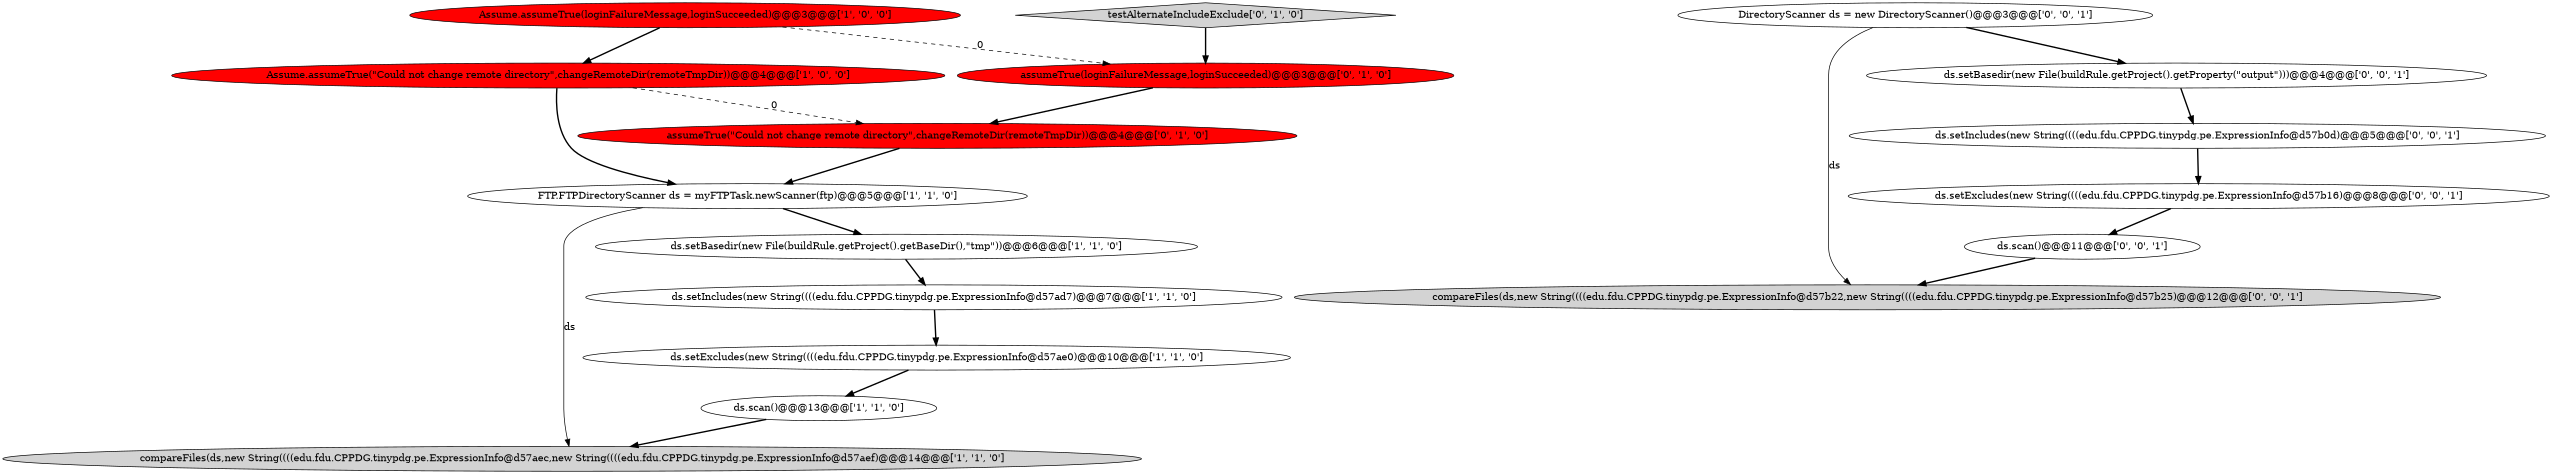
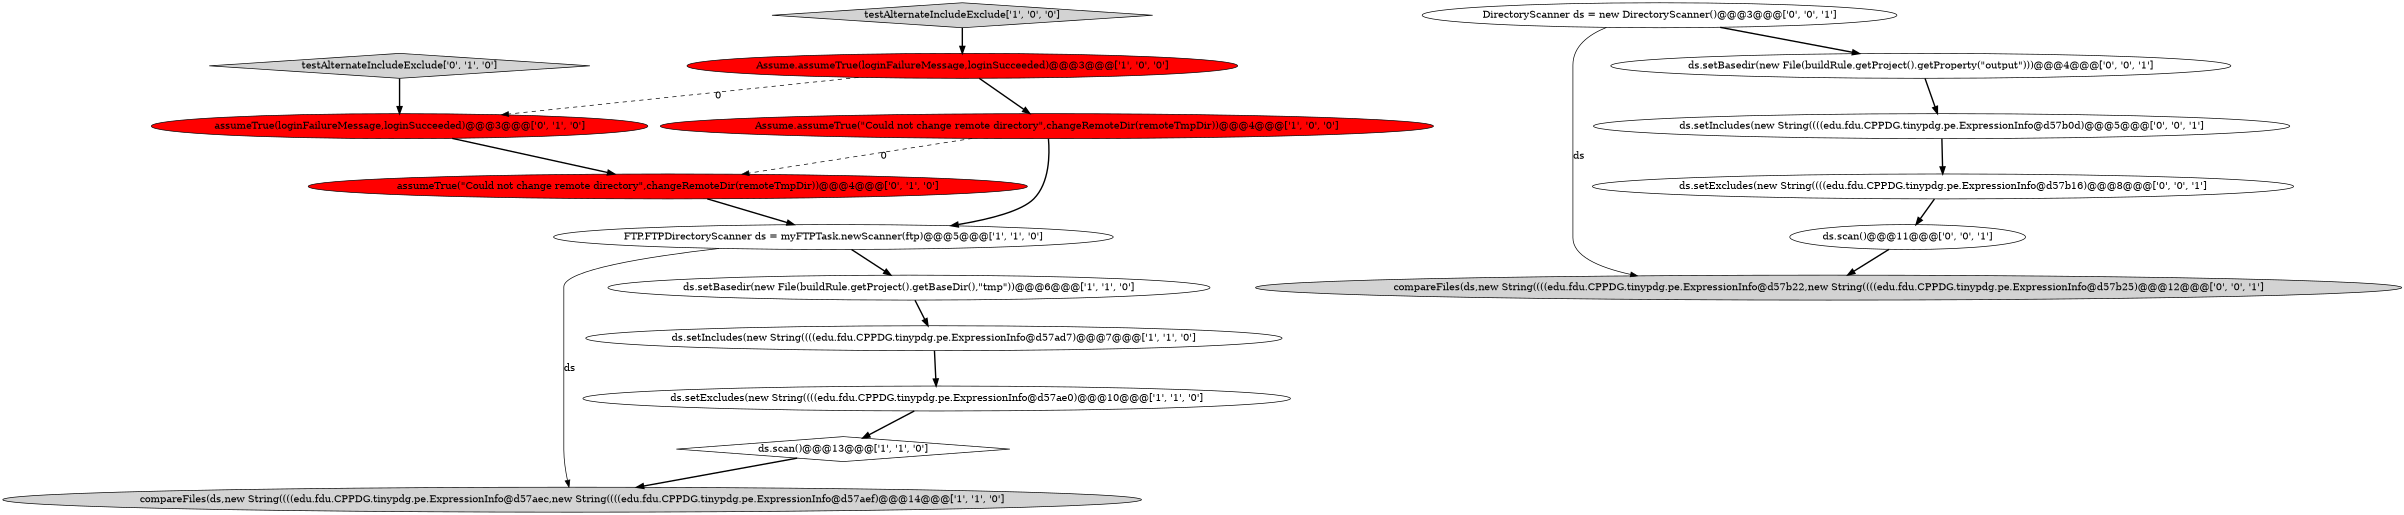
node "testAlternateIncludeExclude['1', '0', '0']": added
node "ds.scan()@@@13@@@['1', '1', '0']": shape ellipse -> diamond
